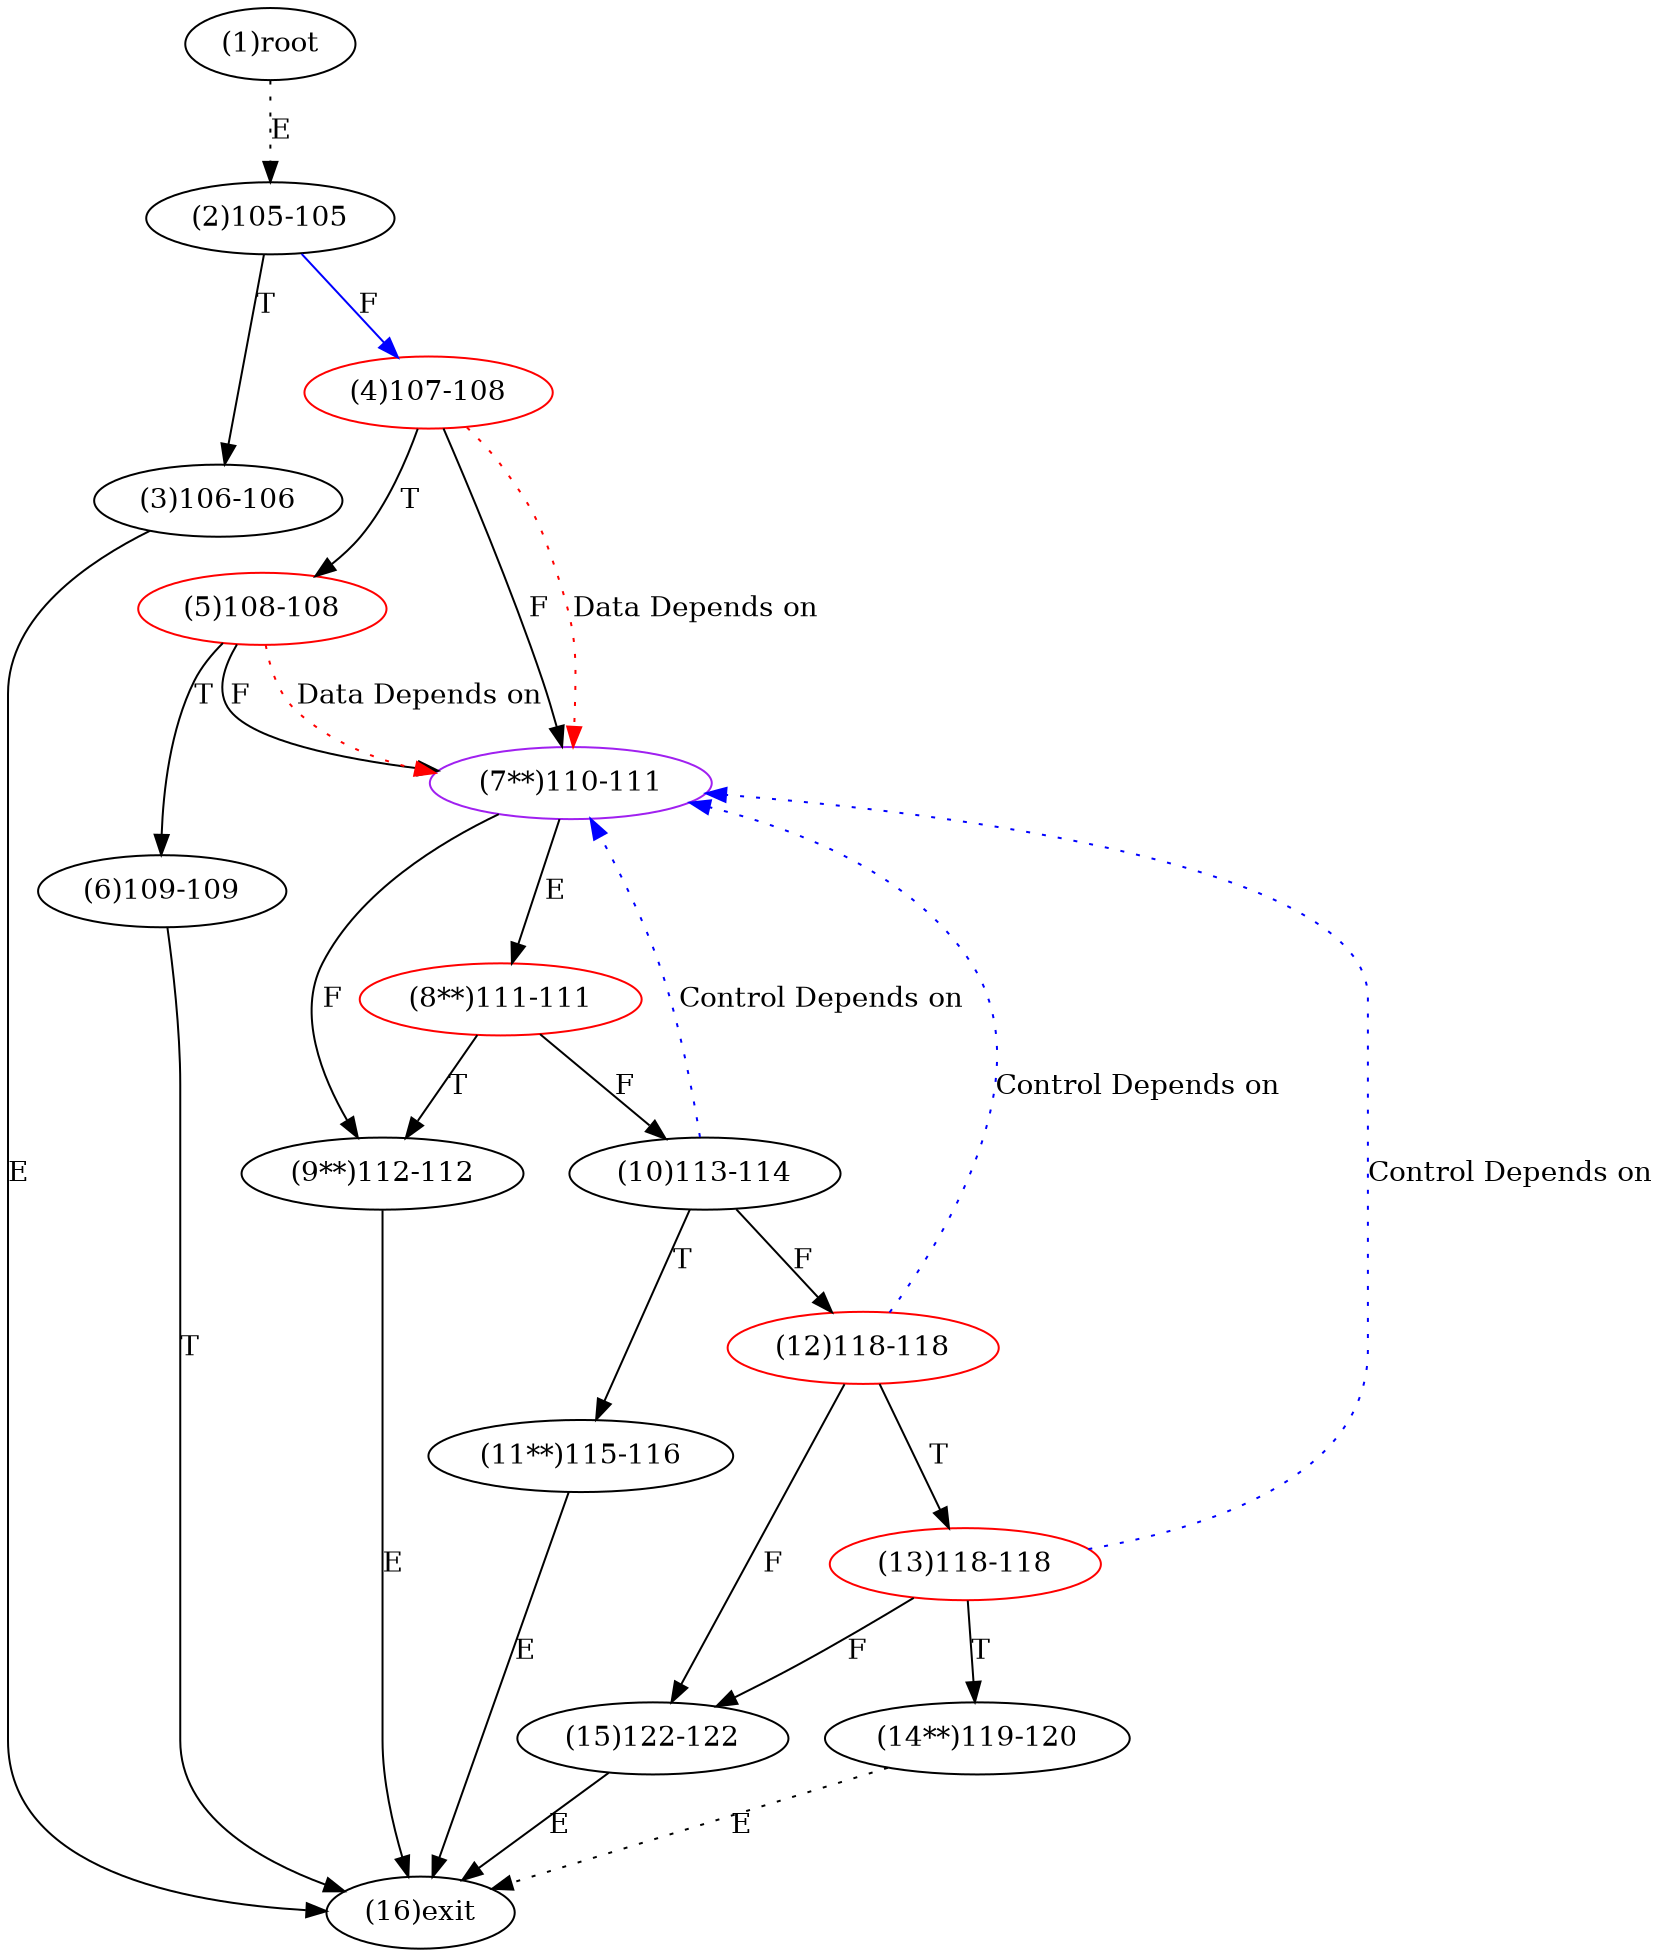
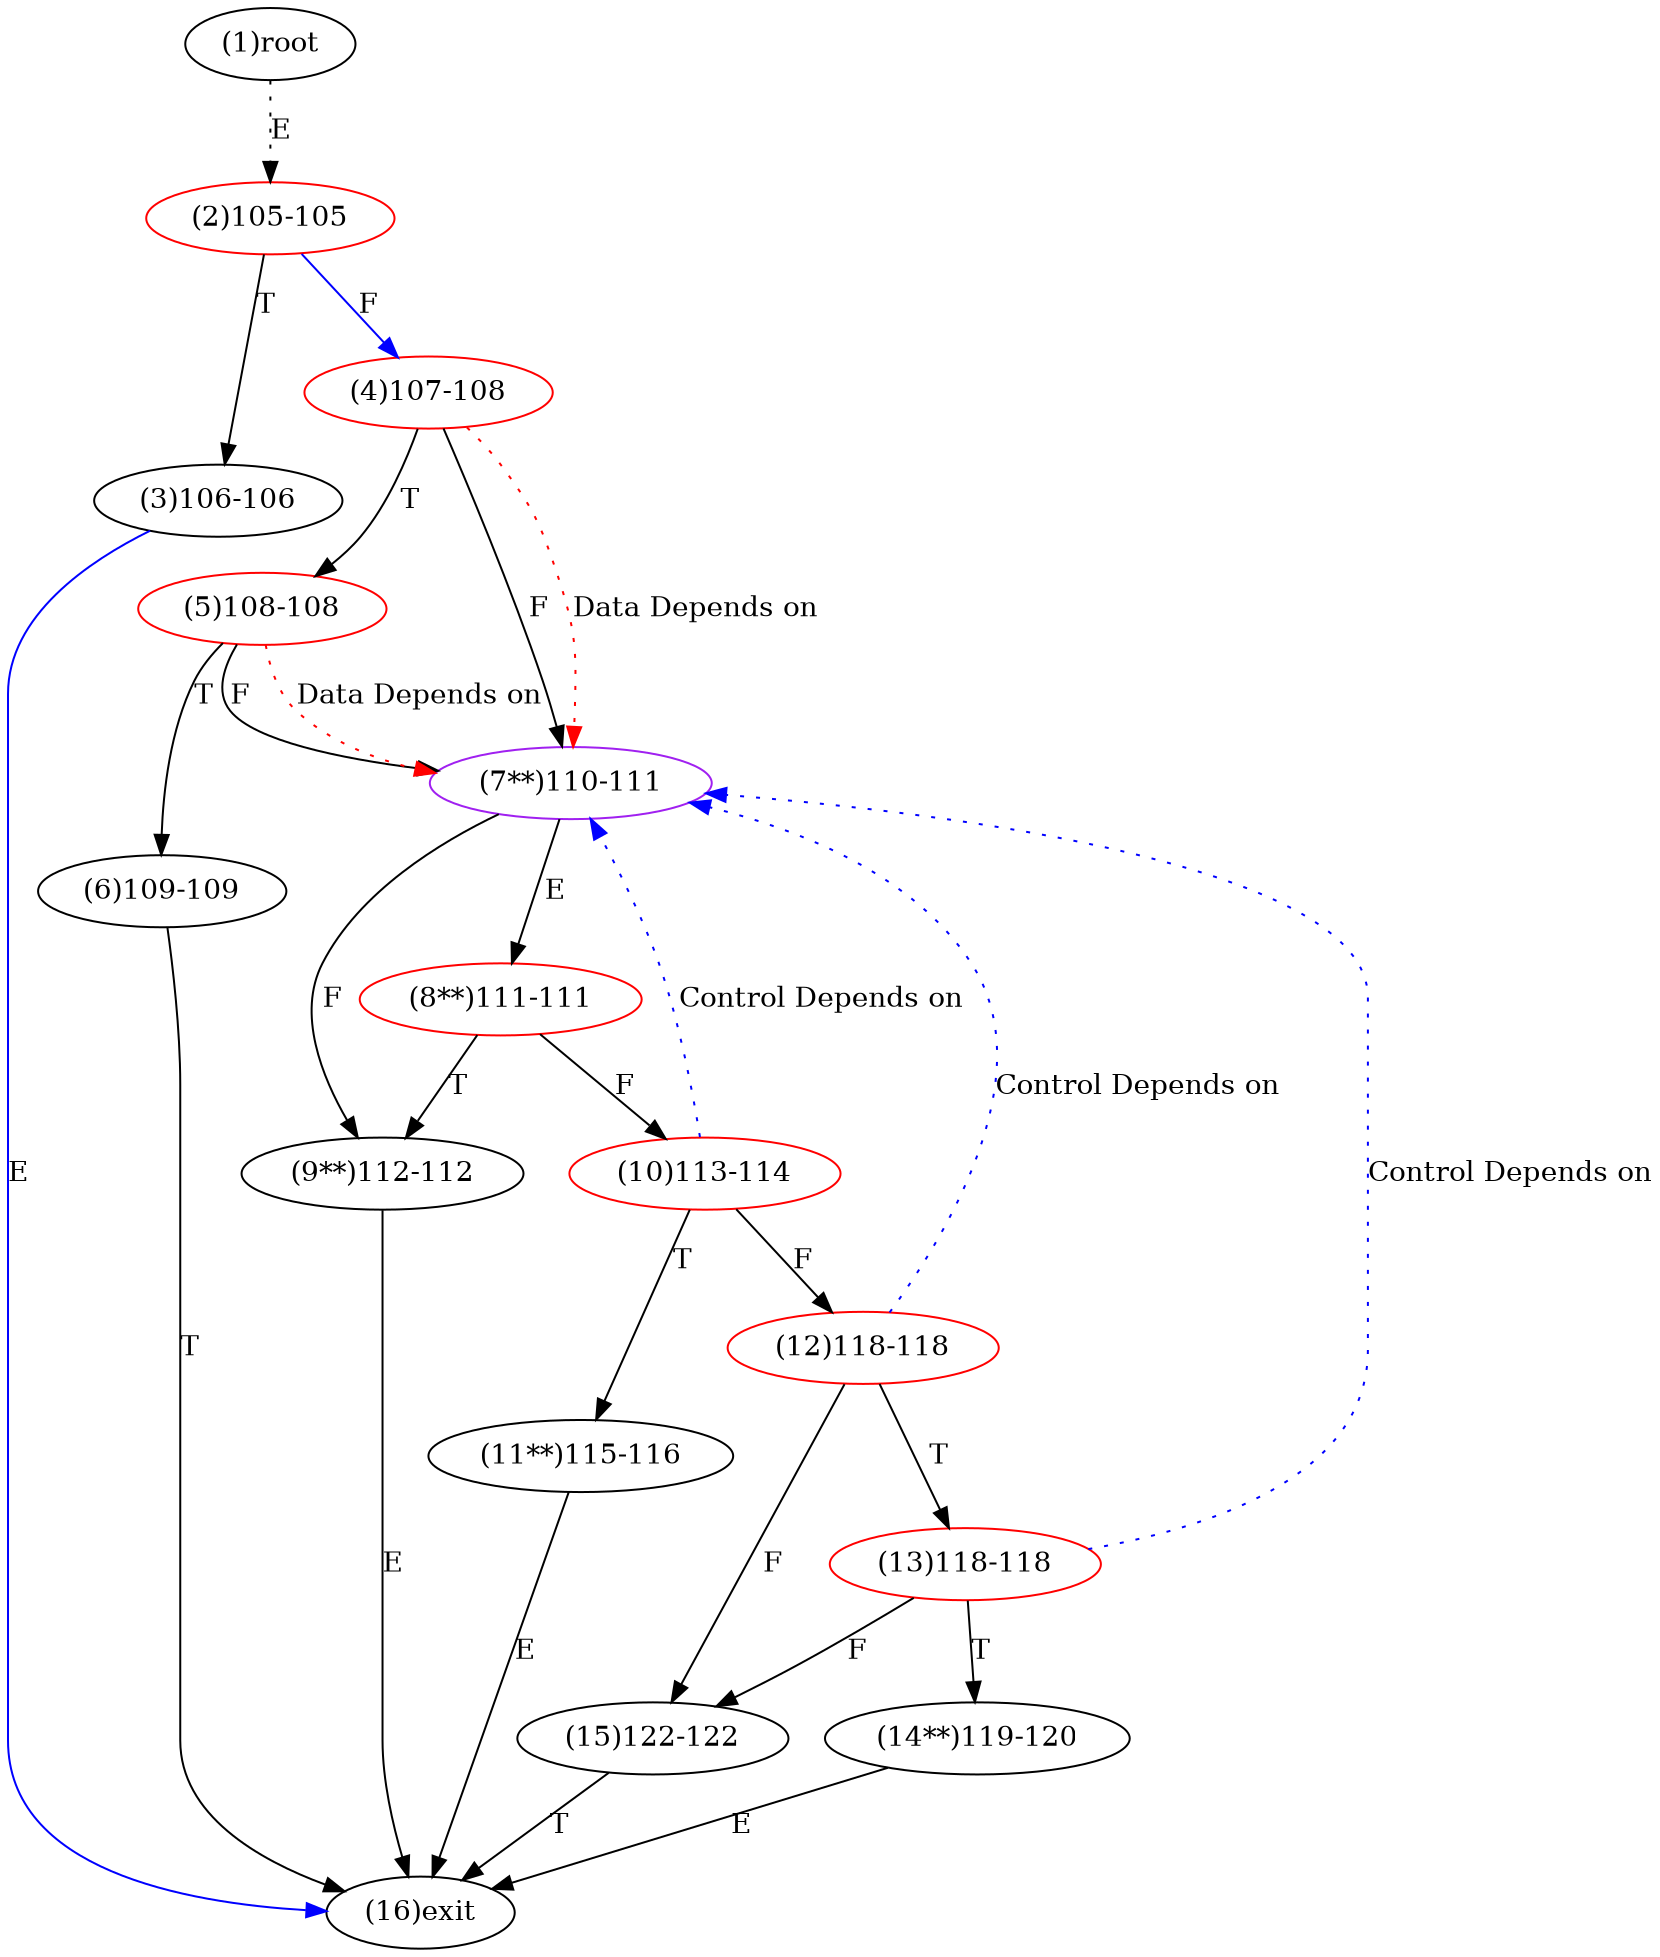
node "(2)105-105": color black -> red
node "(10)113-114": color black -> red
edge "(3)106-106" -> "(16)exit": color black -> blue
edge "(14**)119-120" -> "(16)exit": style dotted -> solid
edge "(15)122-122" -> "(16)exit": label "E" -> "T"
